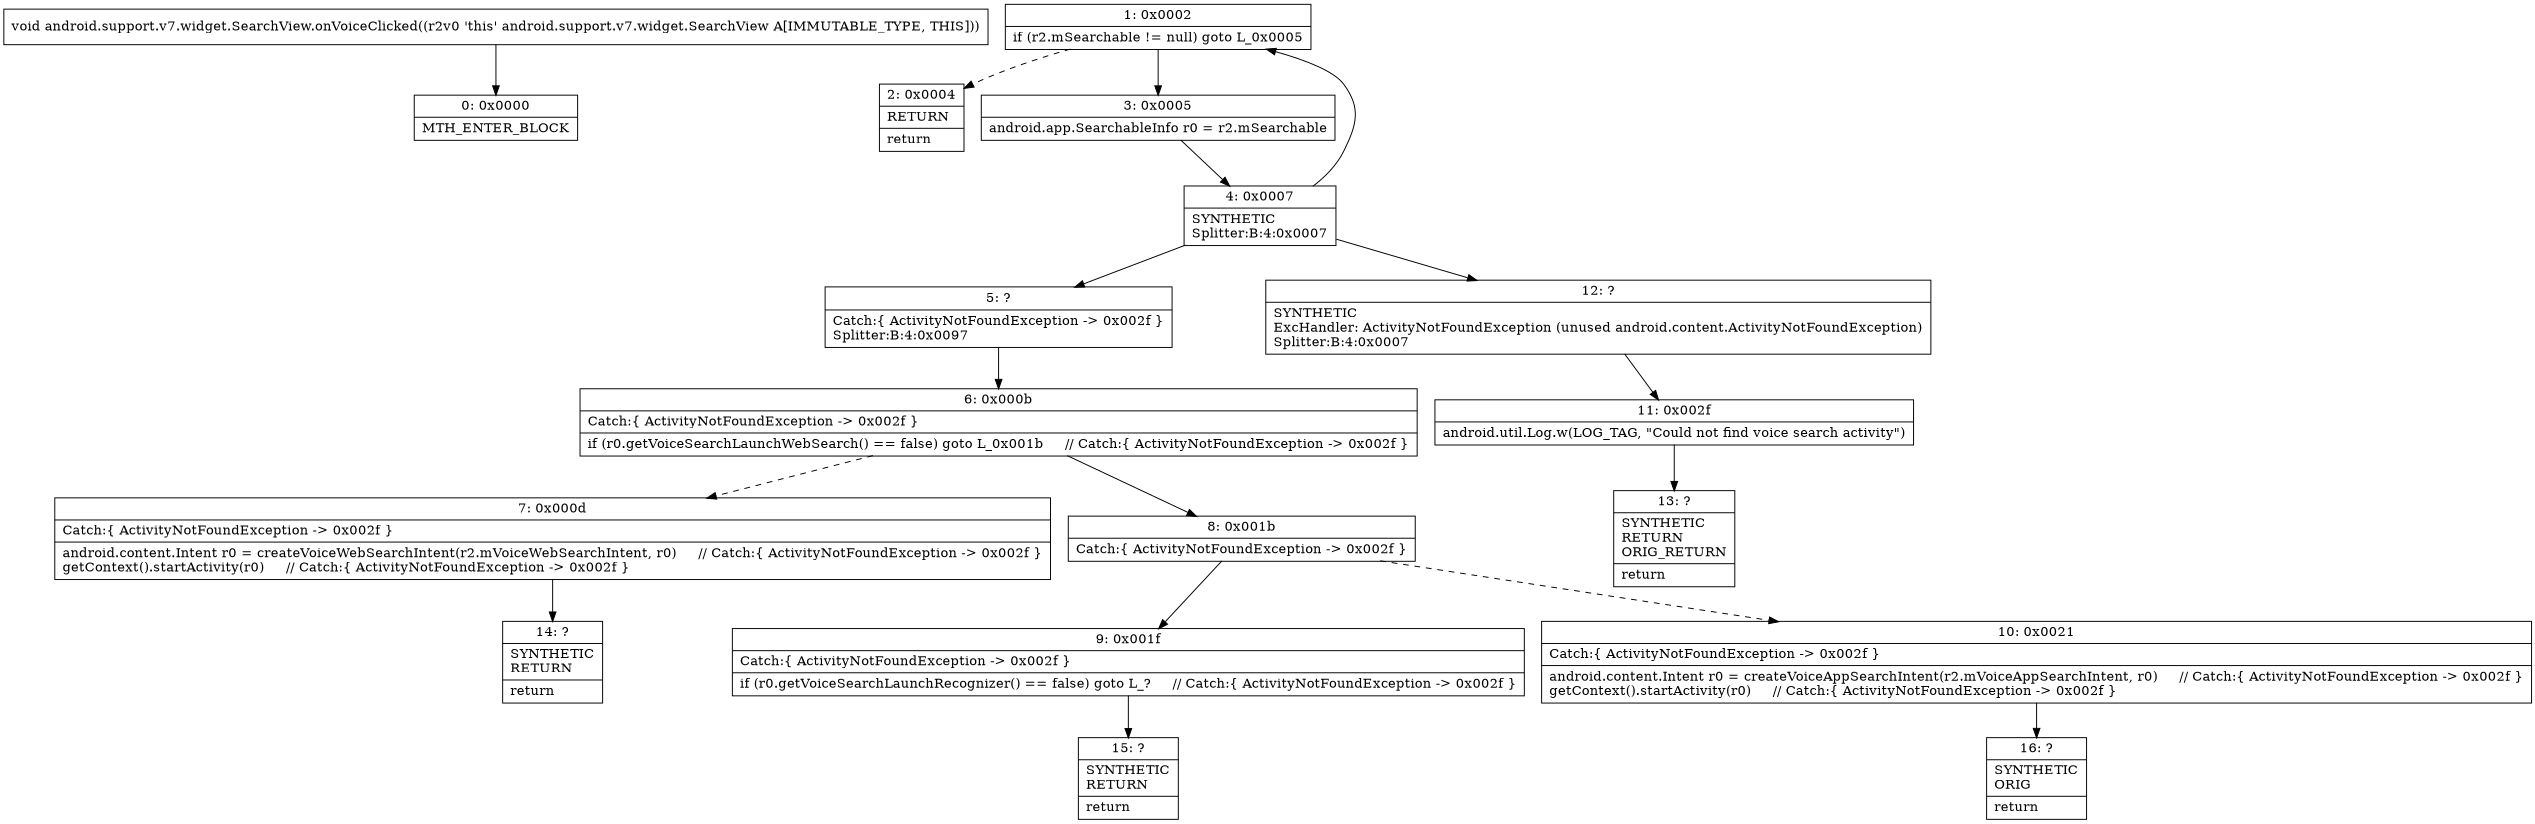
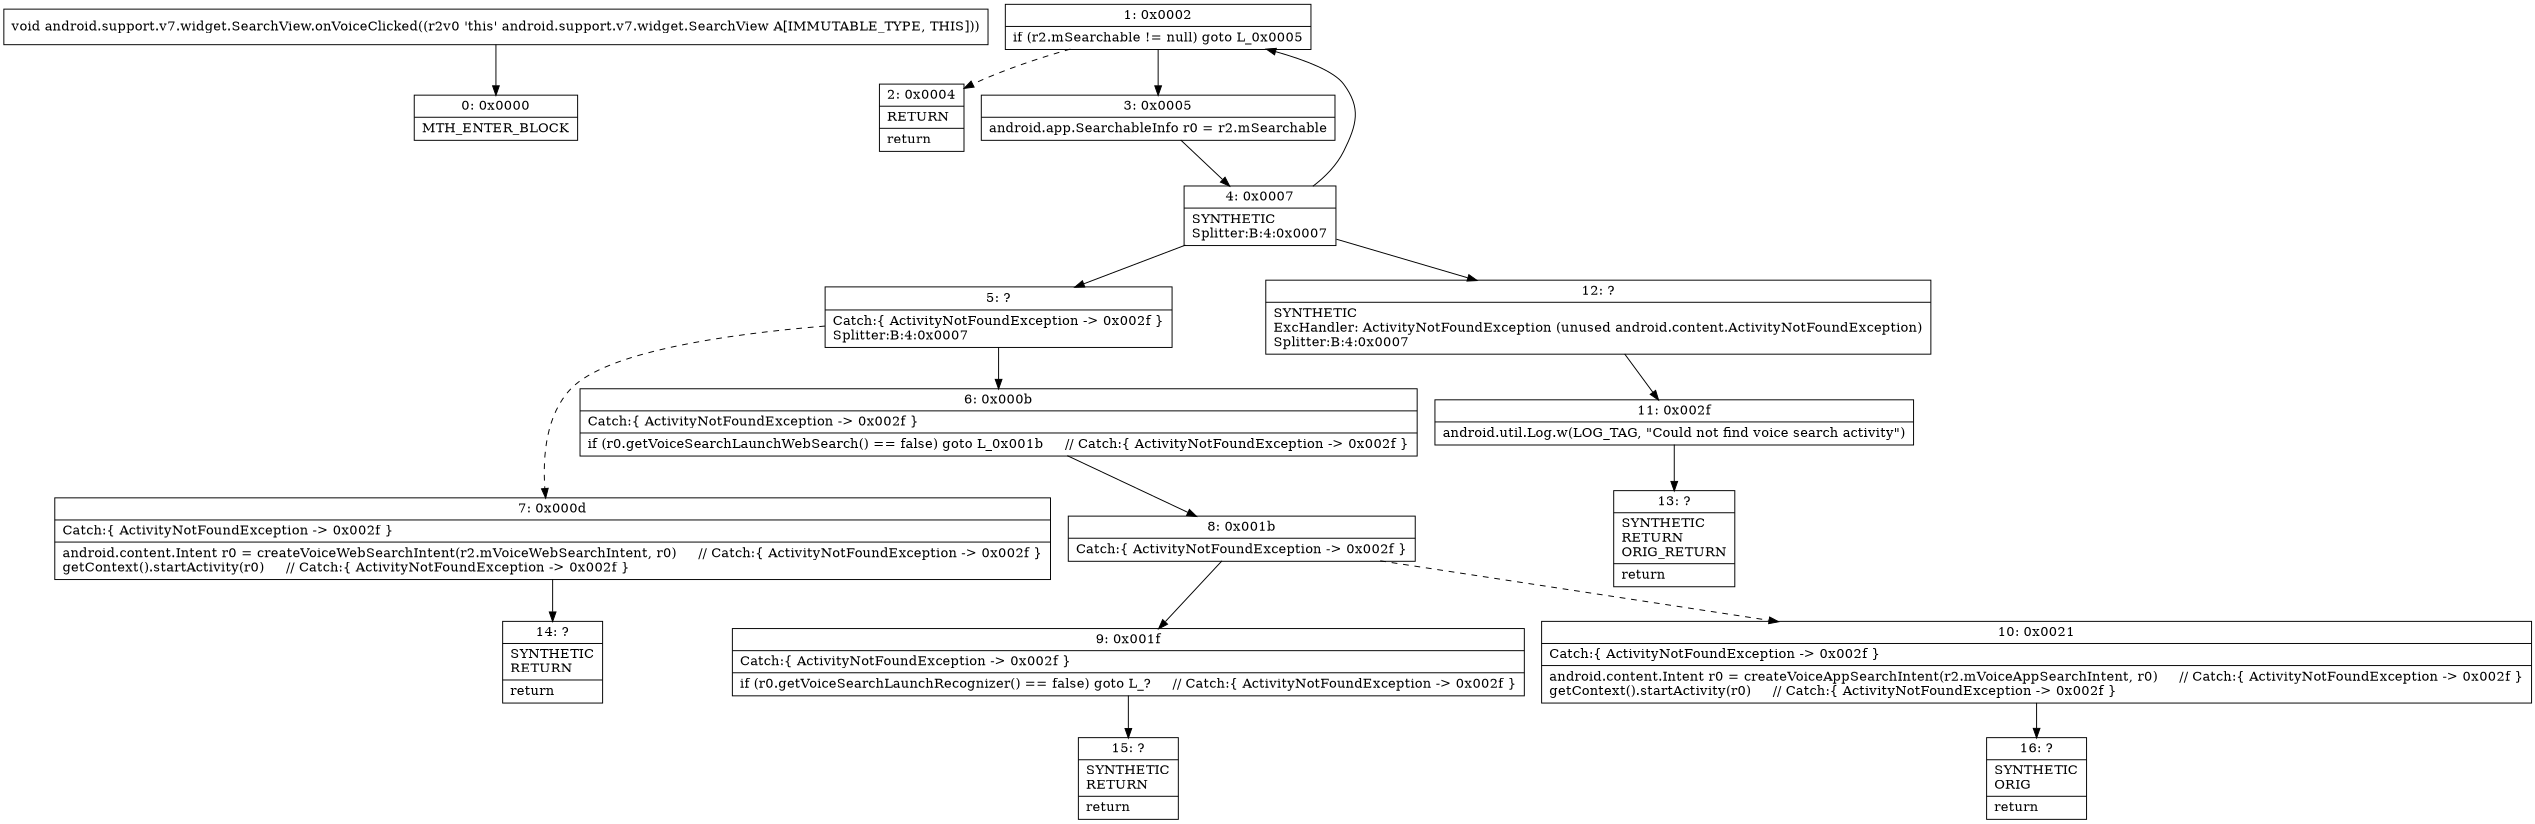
node "5: ?": text "Splitter:B:4:0x0097" -> "Splitter:B:4:0x0007"
edge "6: 0x000b" -> "7: 0x000d": now "5: ?" -> "7: 0x000d"
